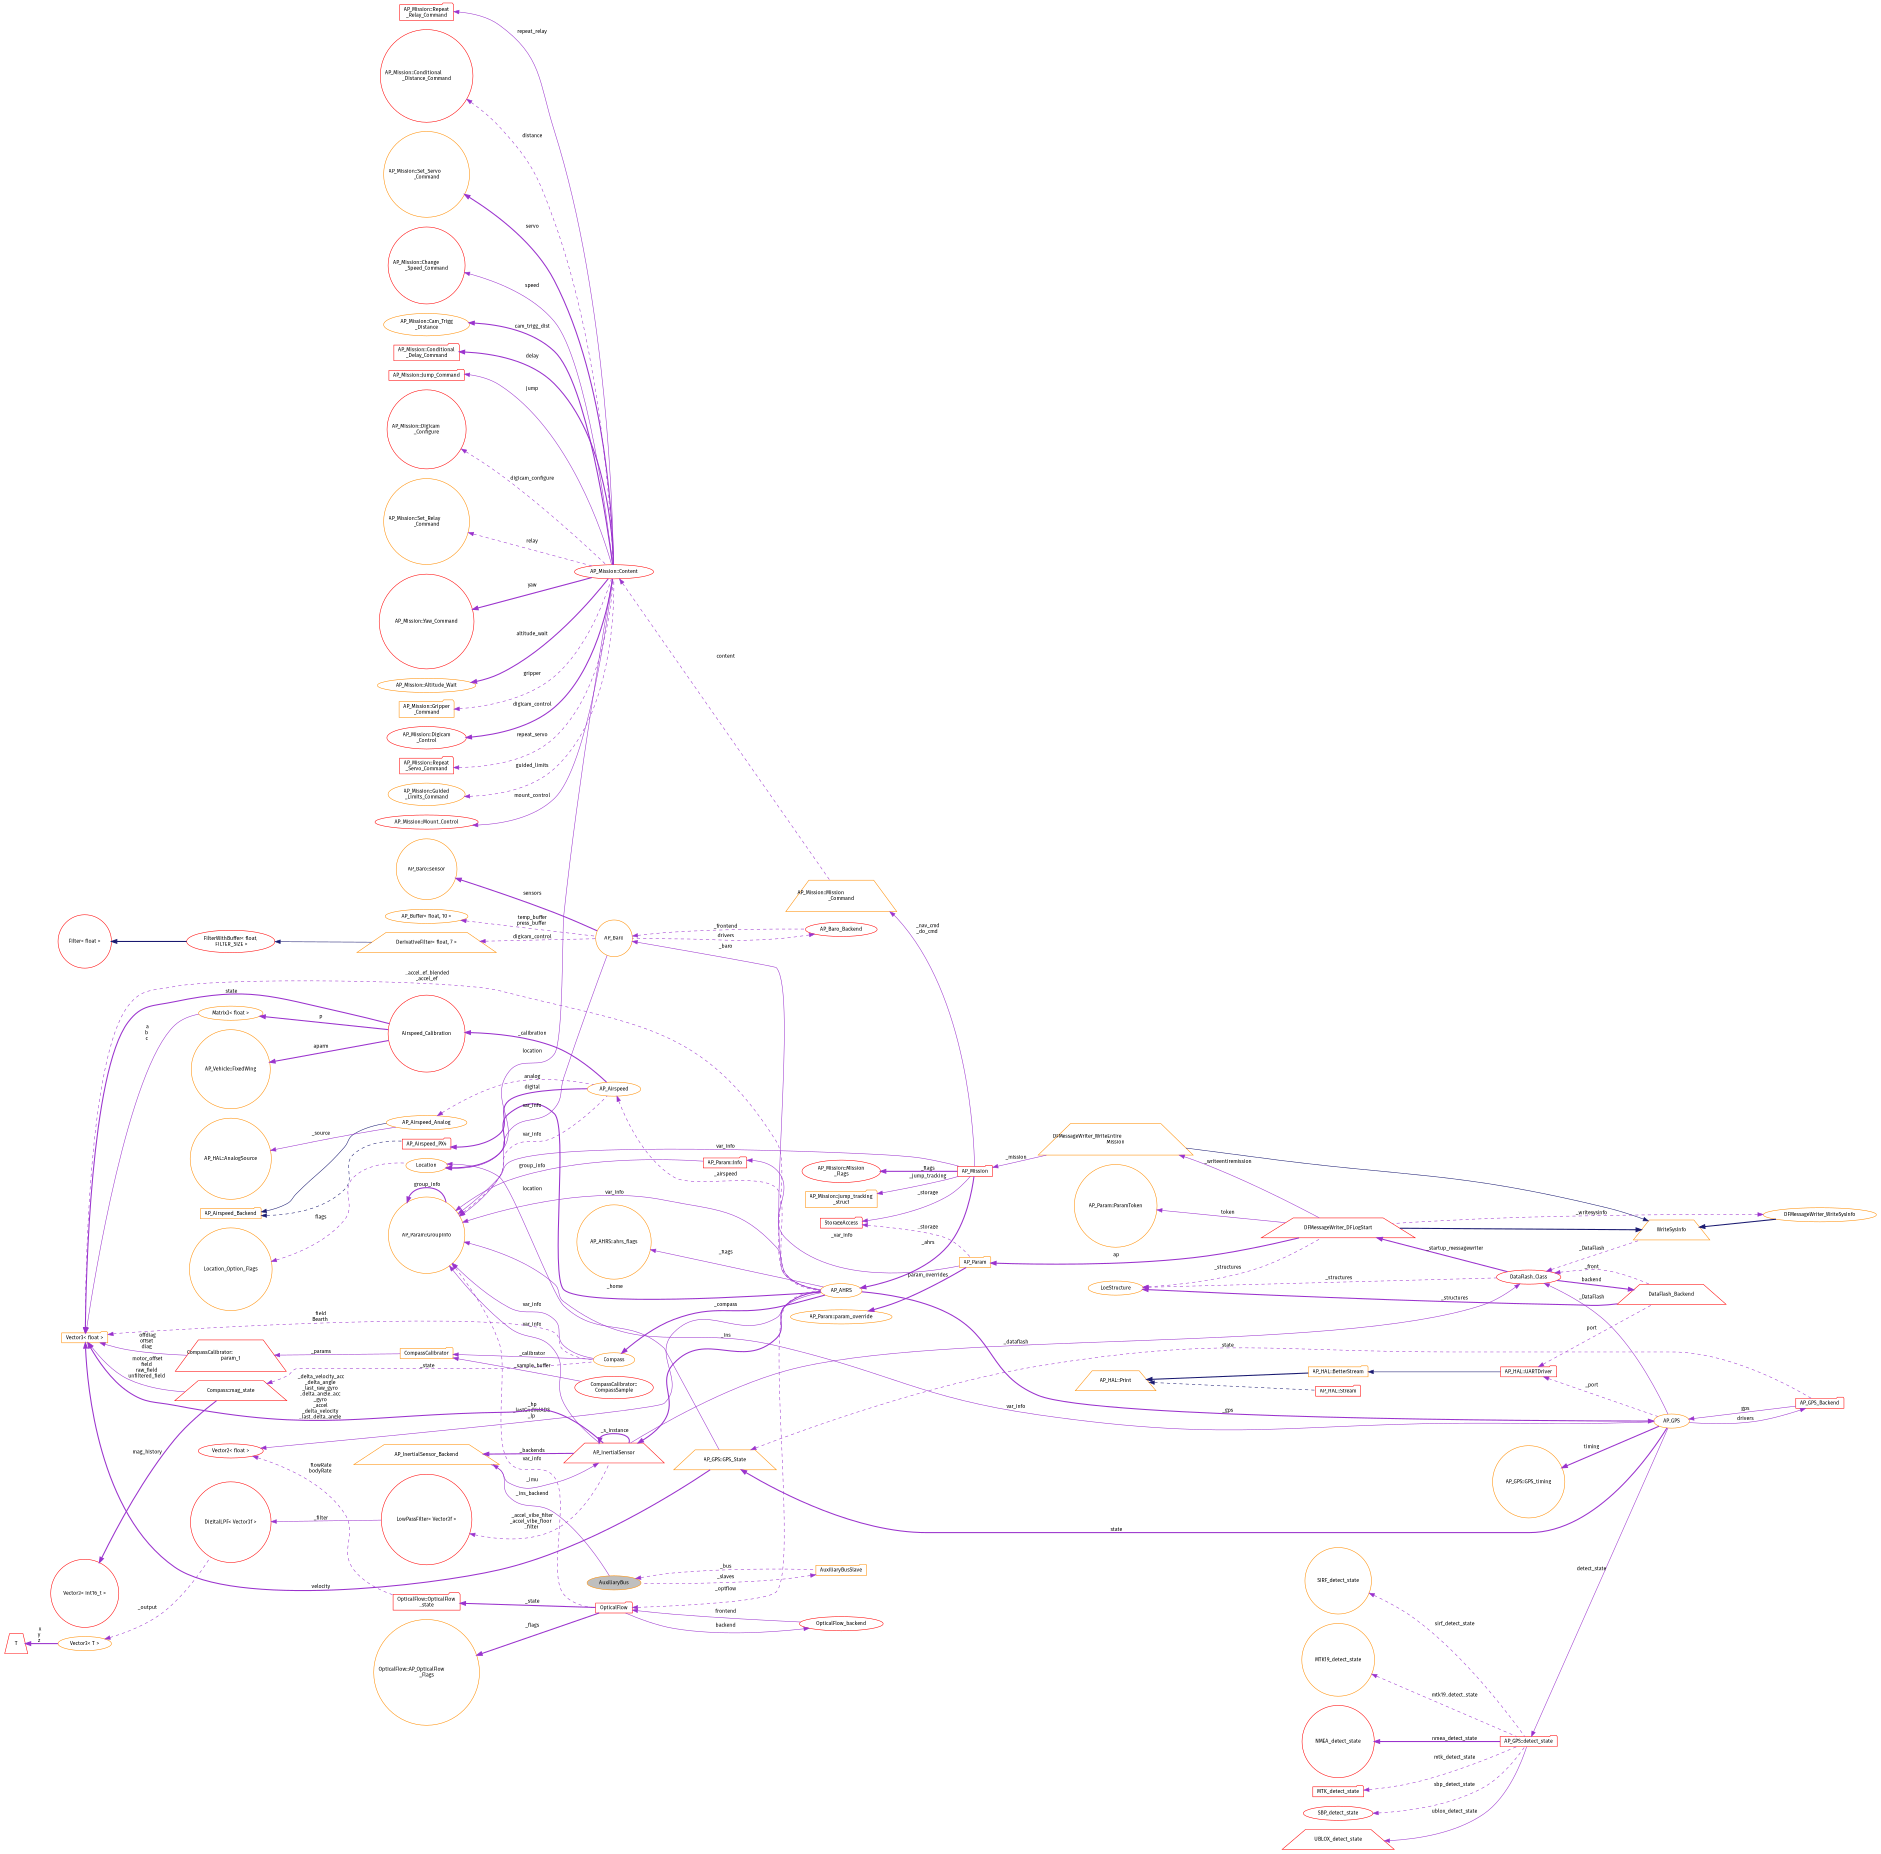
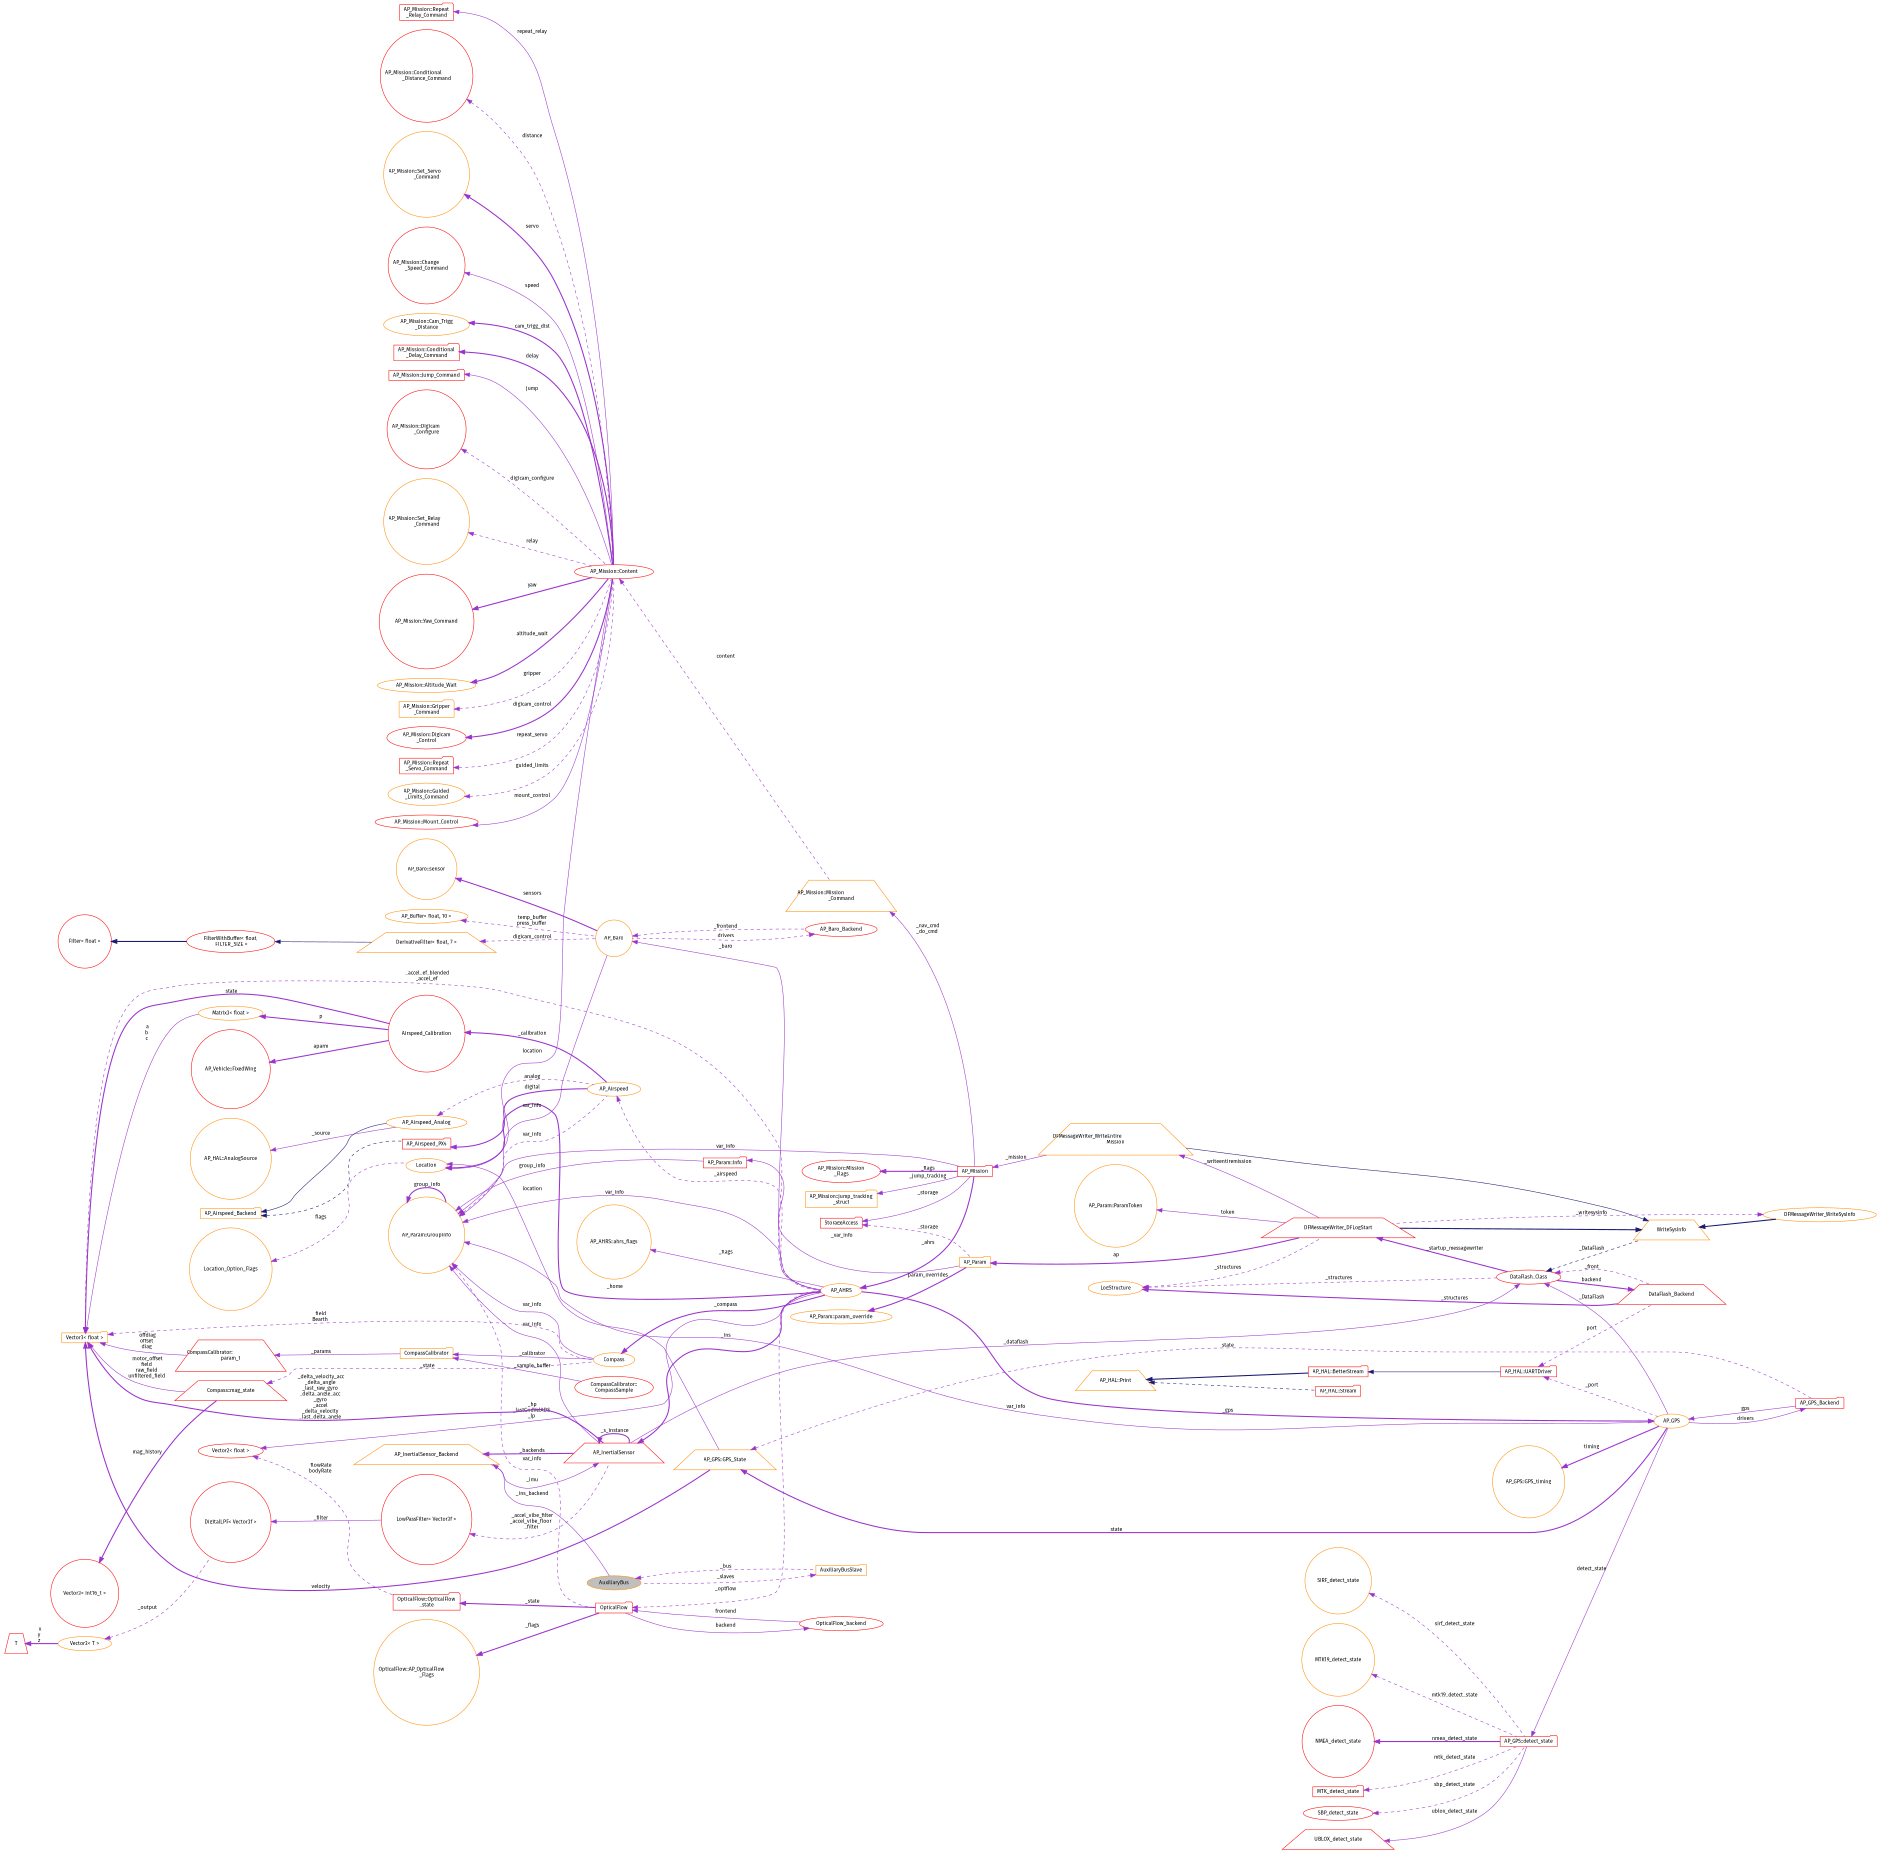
node "AP_Vehicle::FixedWing": color darkorange -> red
edge "WriteSysInfo" -> "DataFlash_Class": color darkorchid3 -> midnightblue
node "AP_HAL::BetterStream": color darkorange -> red
